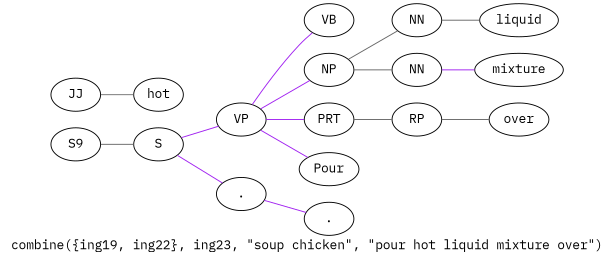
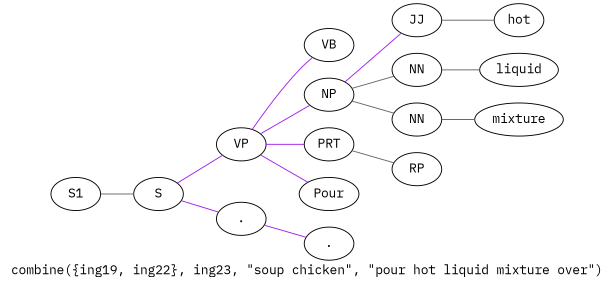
edge "JJ" -- "NP": added
node "over": removed
node "S9": label "S9" -> "S1"
